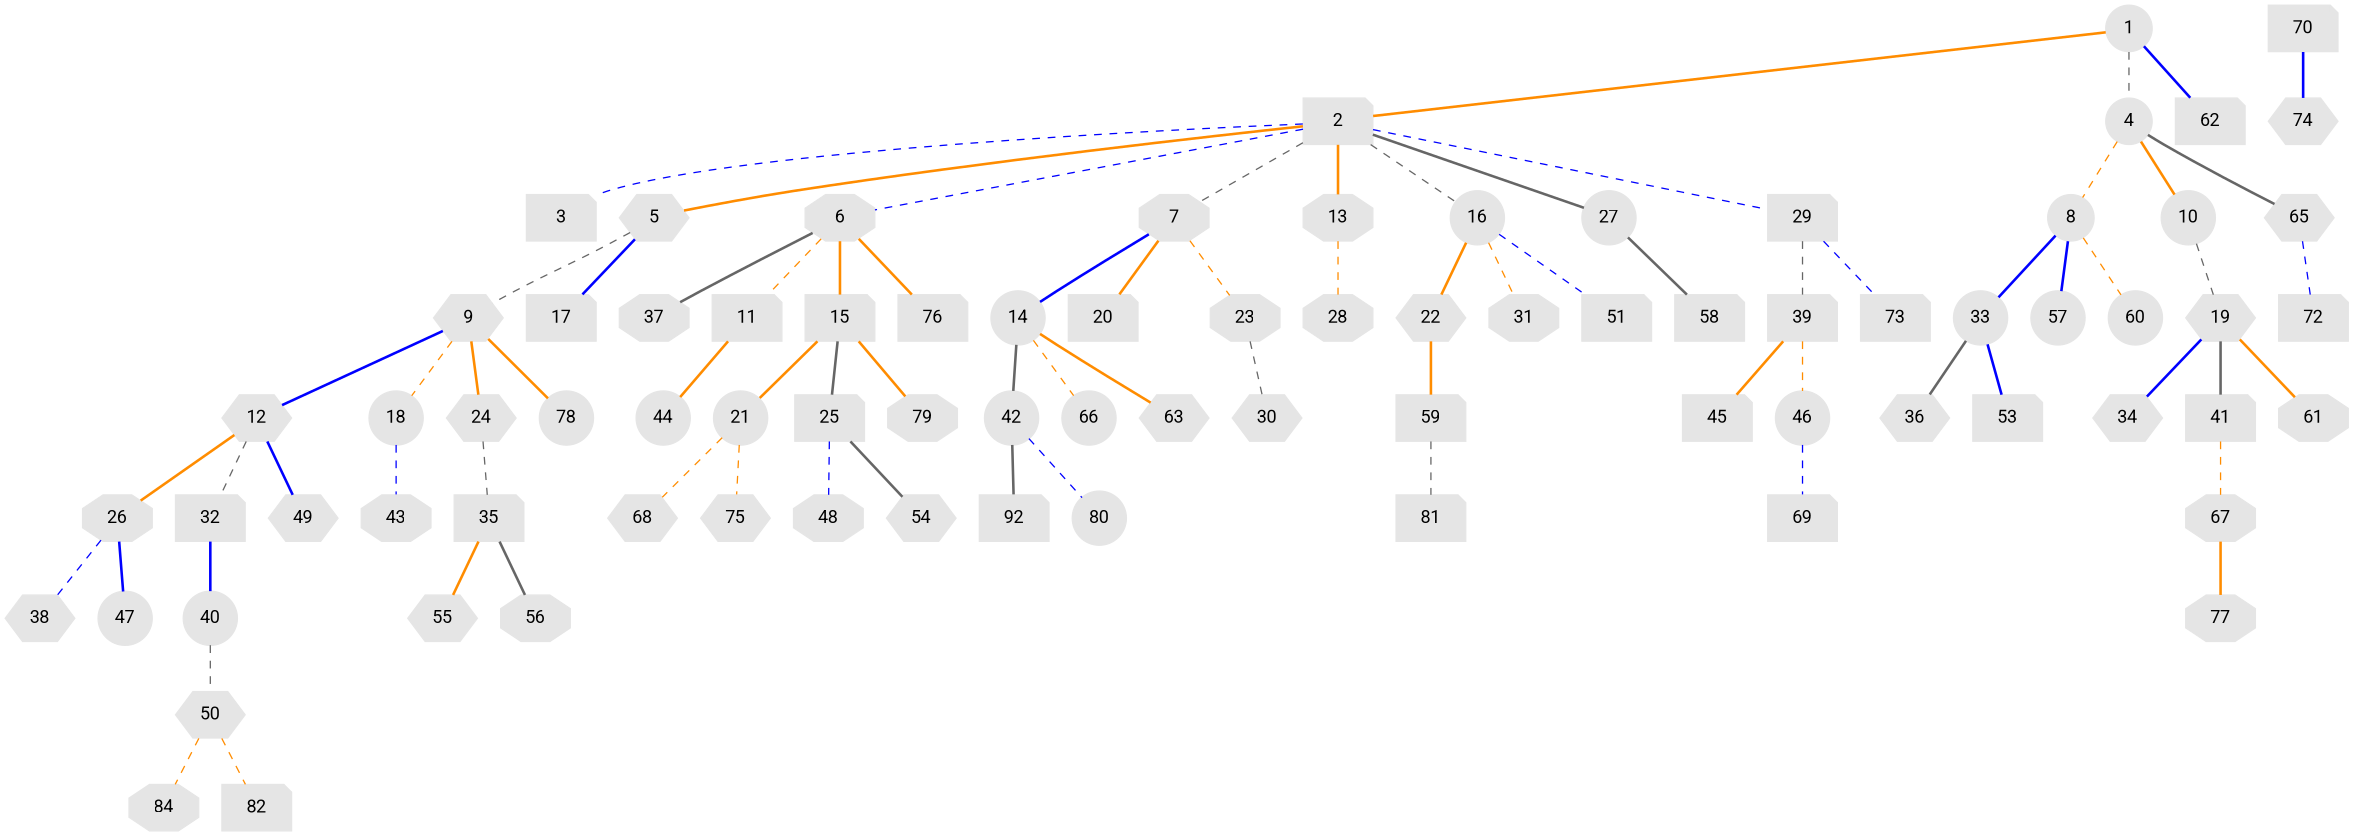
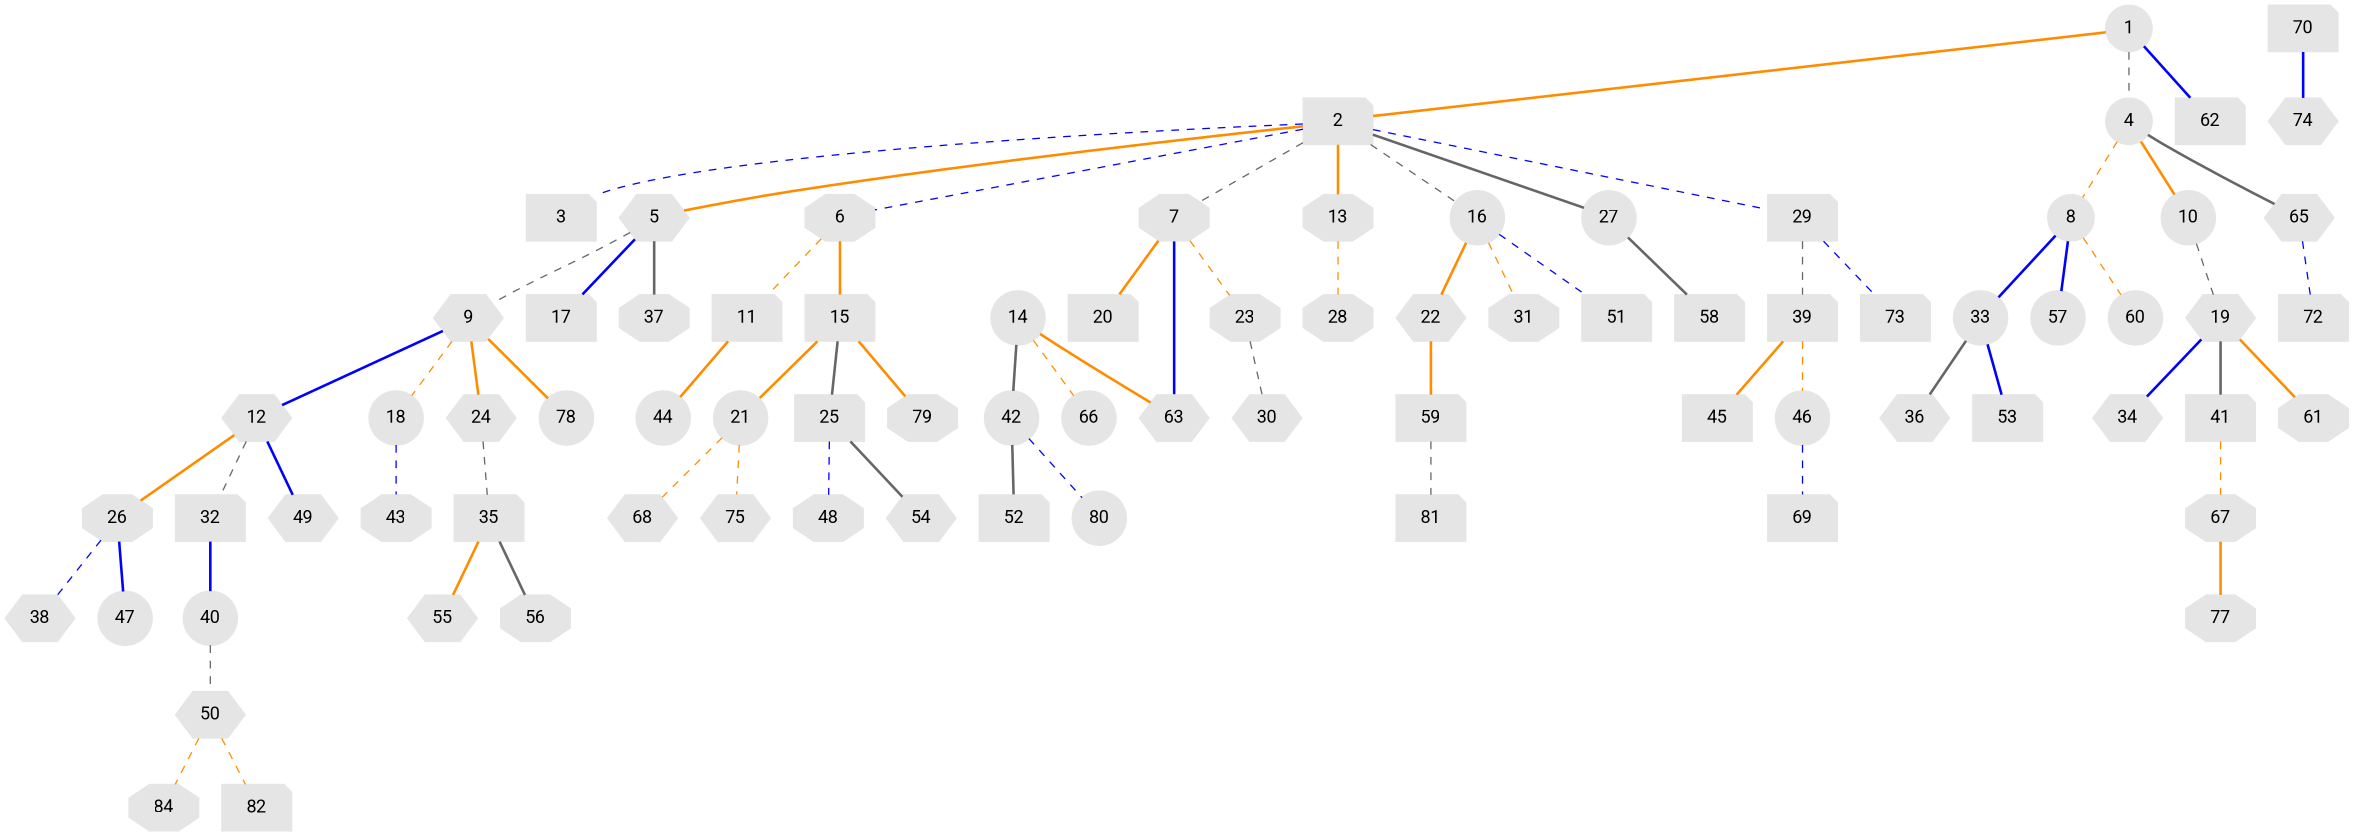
edge "6" -- "37": now "5" -- "37"
edge "7" -- "14": now "7" -- "63"
node "76": removed
node "92": label "92" -> "52"
